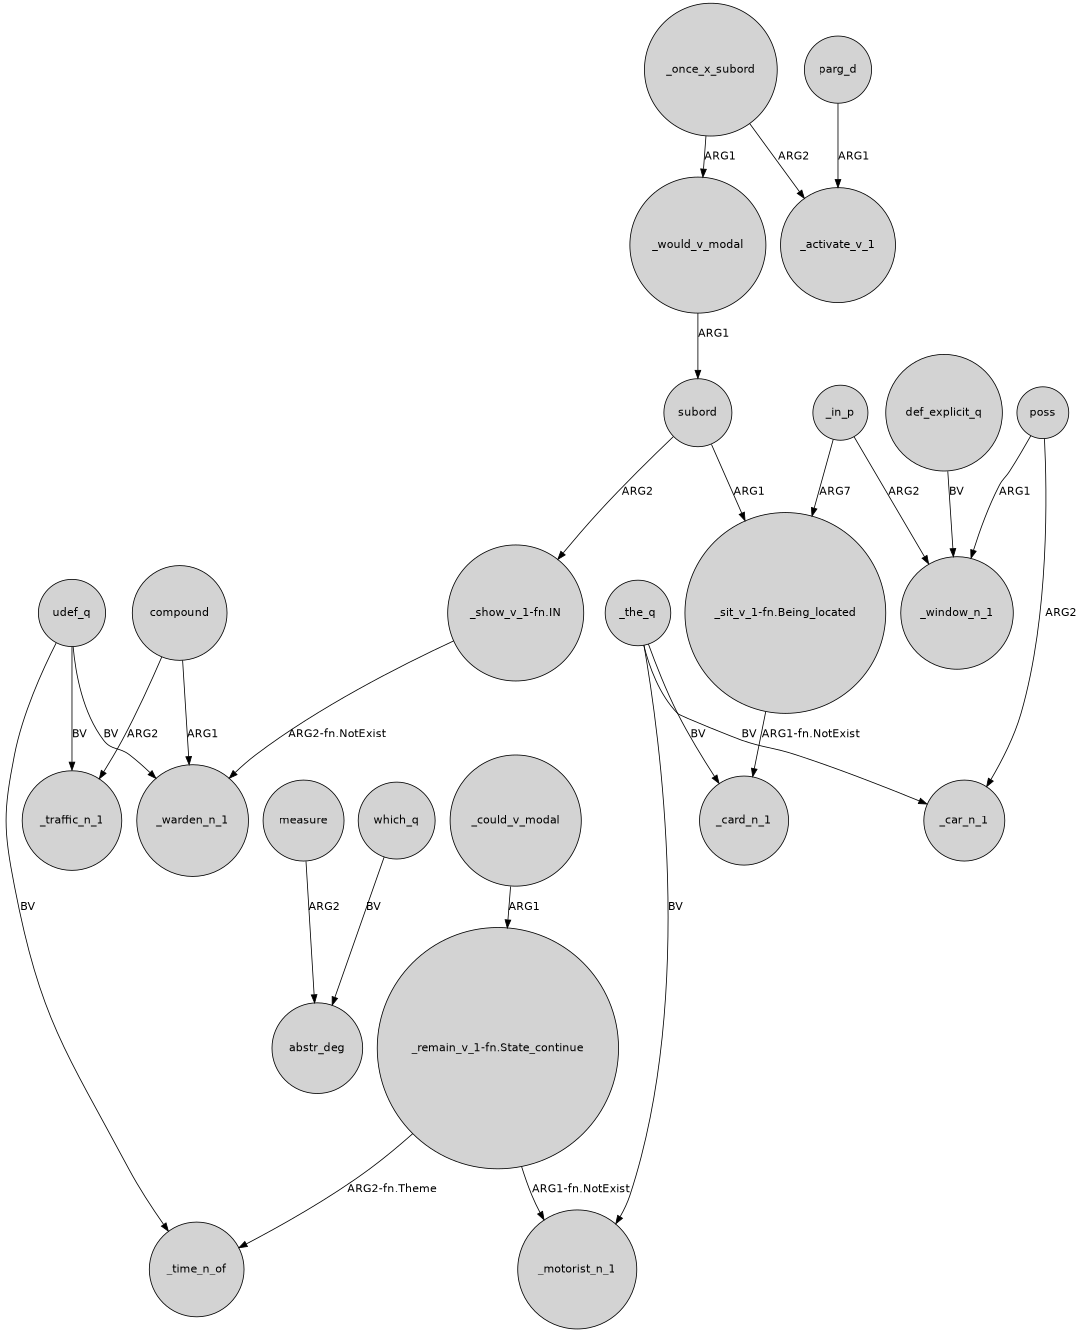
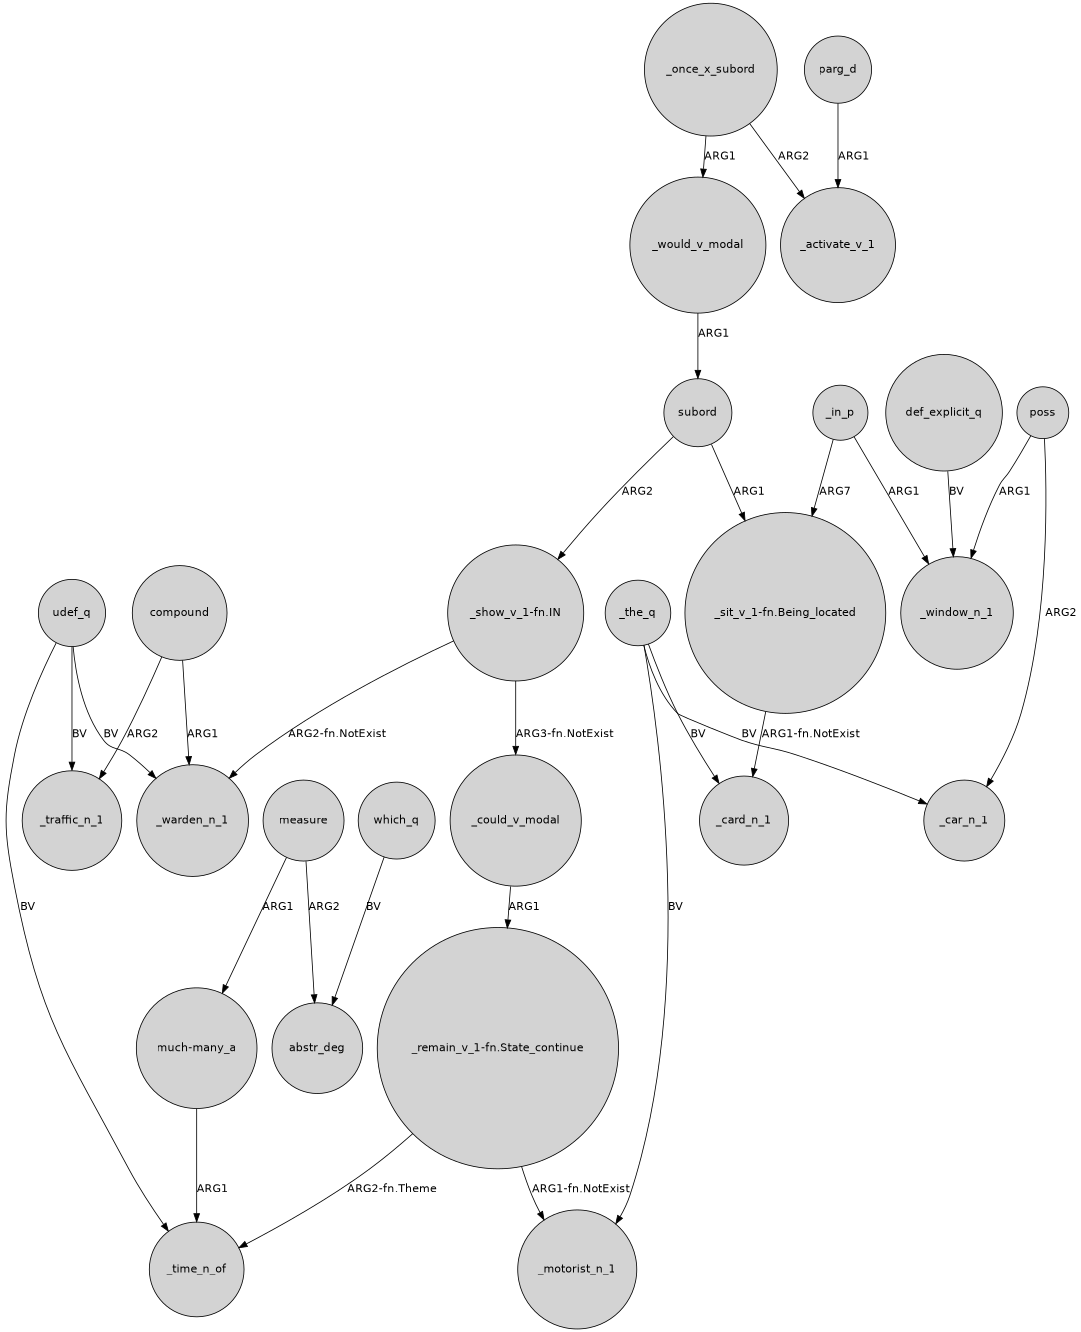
edge "_in_p" -> "_window_n_1": label "ARG2" -> "ARG1"
edge "_show_v_1-fn.IN" -> "_could_v_modal": added, label "ARG3-fn.NotExist"
node "much-many_a": added
